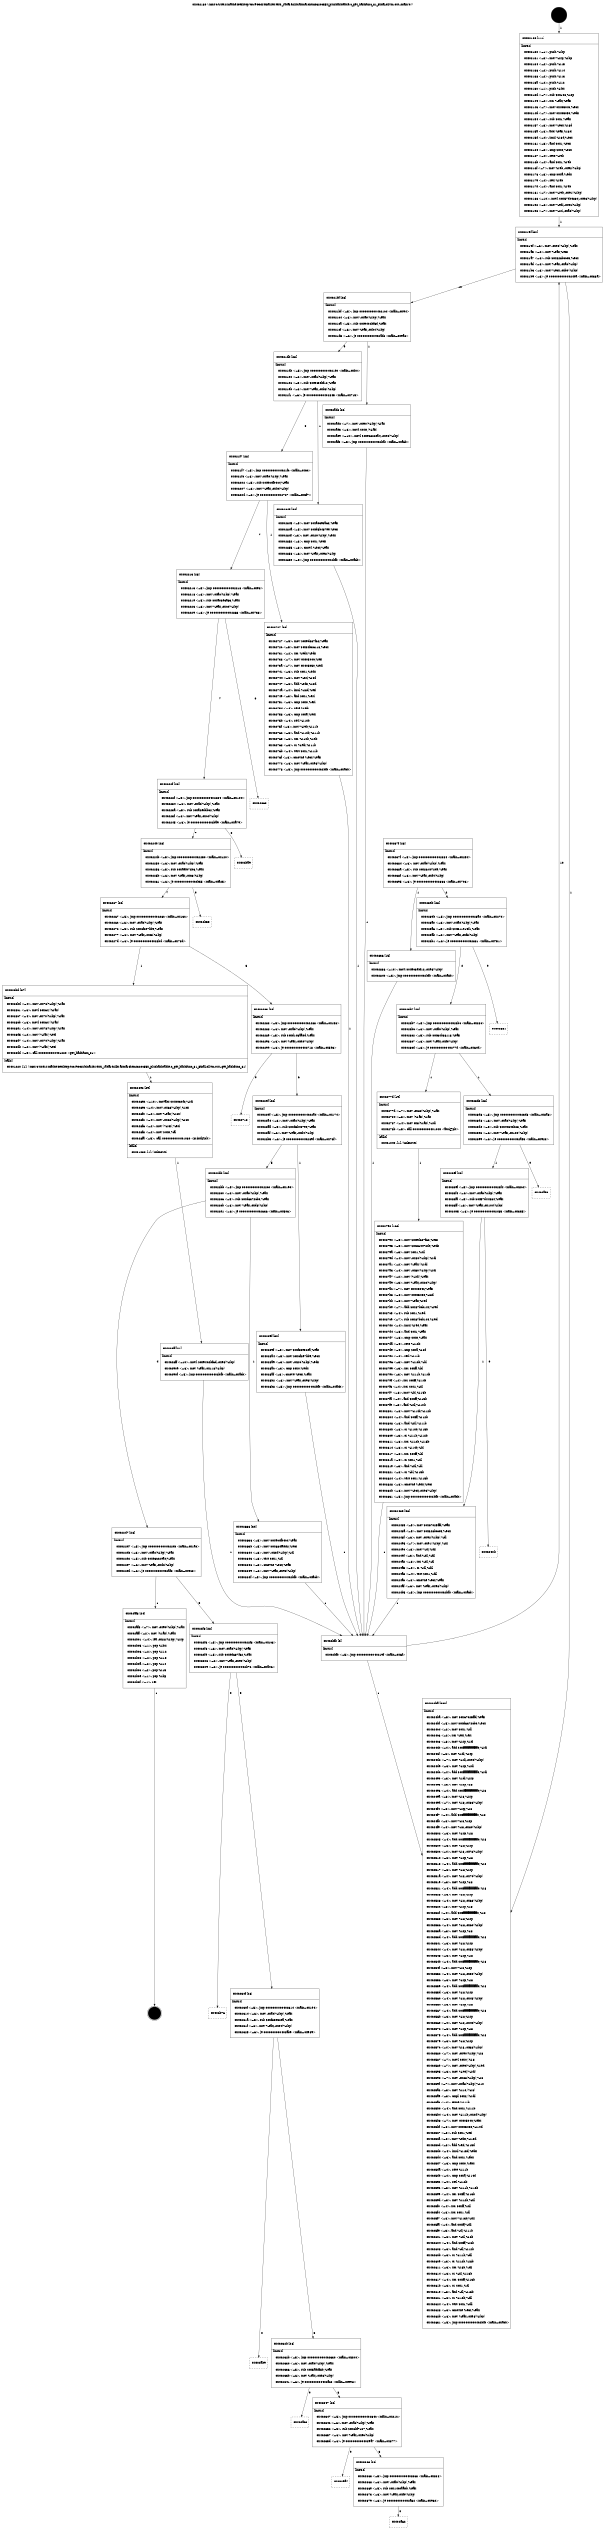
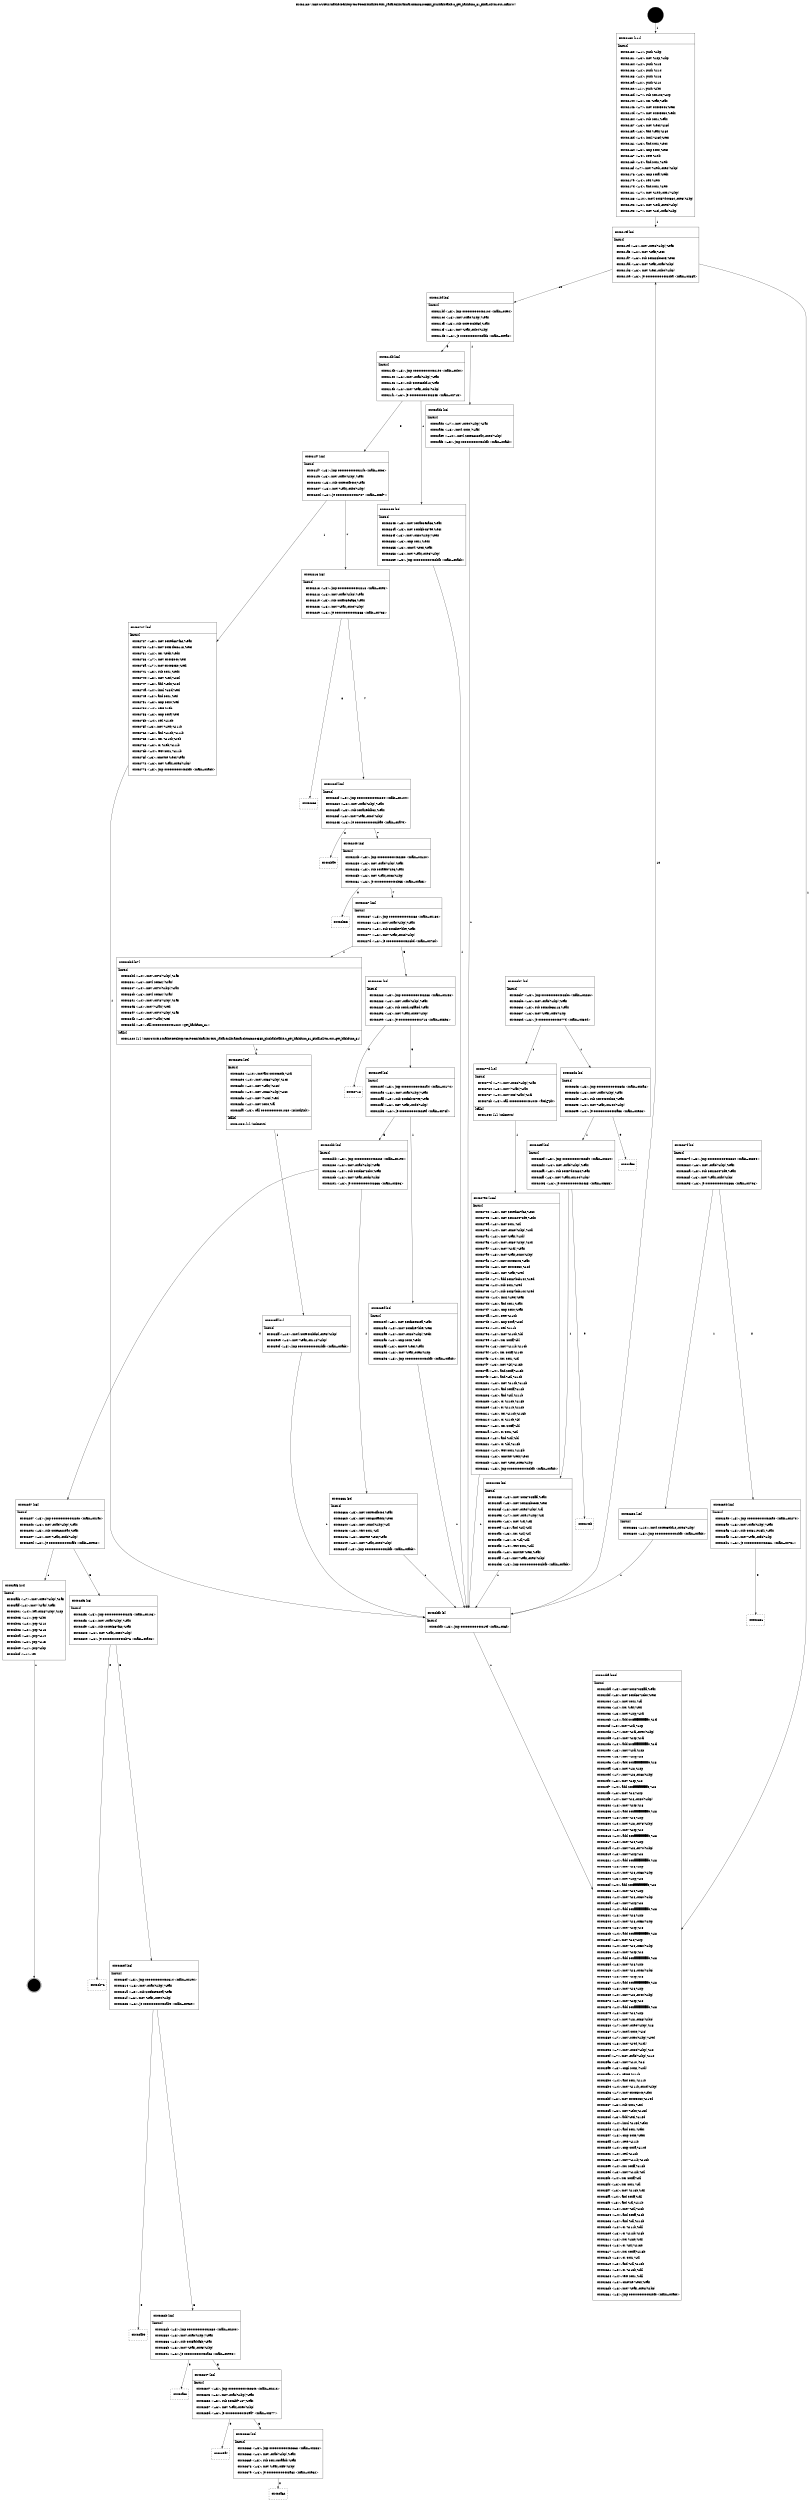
edge "0x40239b [28]" -> "0x4023b7 [28]": removed, label "2"
